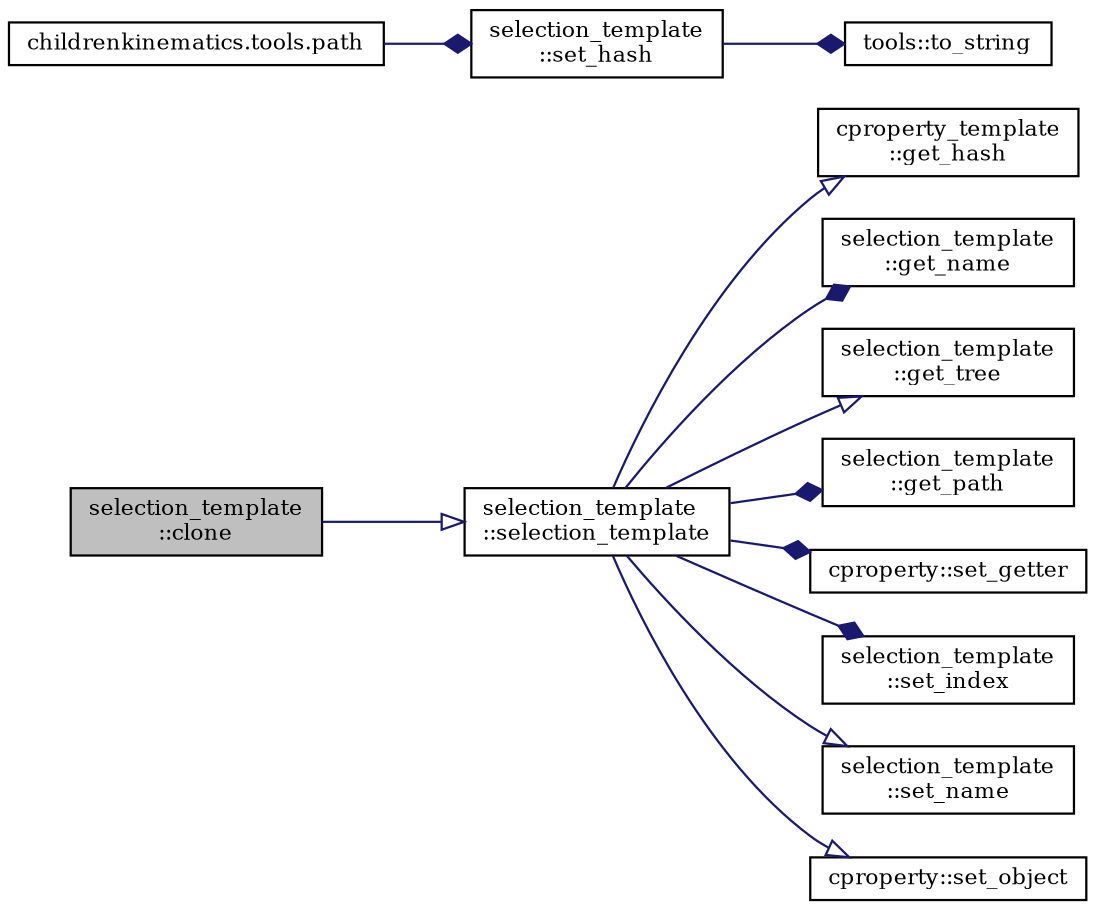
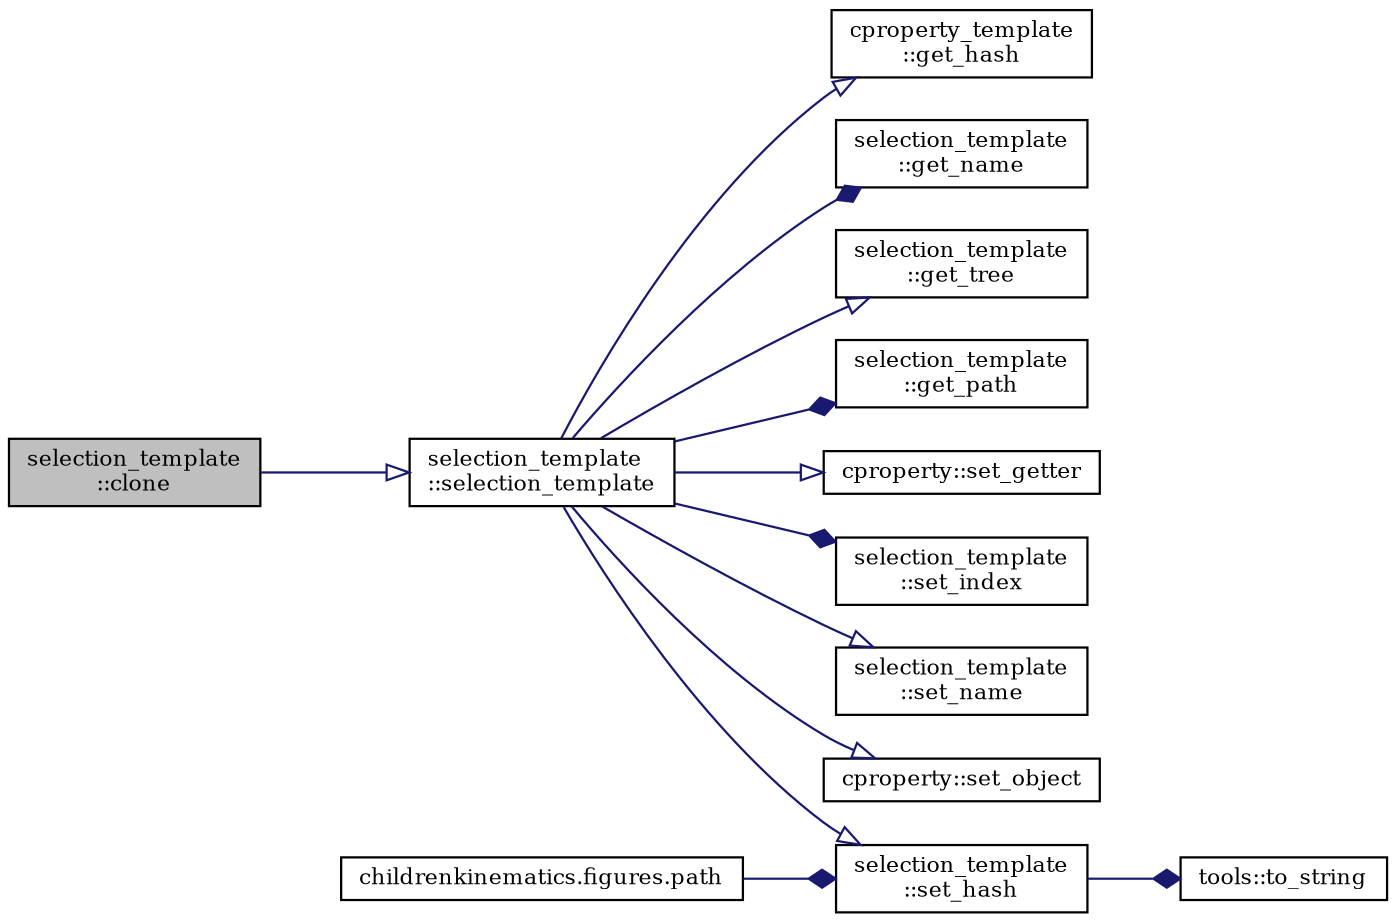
node "childrenkinematics.tools.path": label "childrenkinematics.tools.path" -> "childrenkinematics.figures.path"
edge "selection_template ::selection_template" -> "cproperty::set_getter": arrowhead diamond -> onormal
edge "selection_template ::selection_template" -> "selection_template ::set_hash": added
